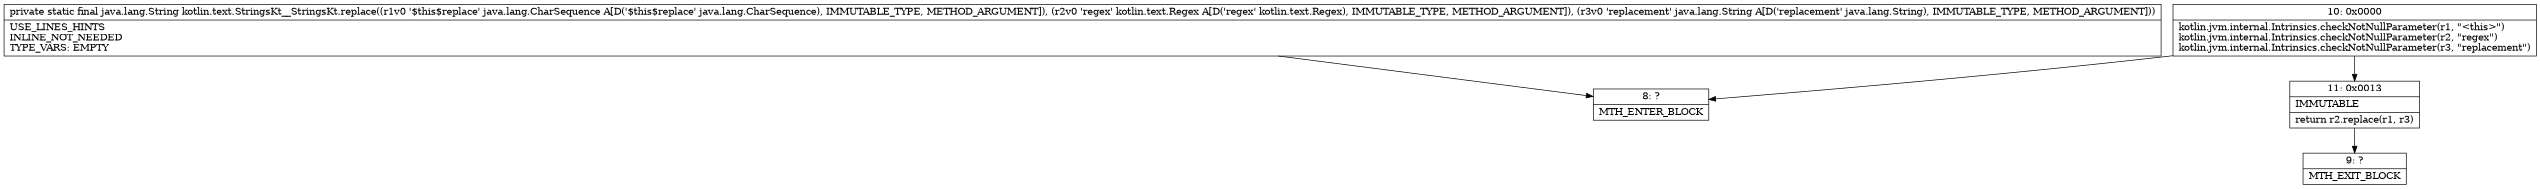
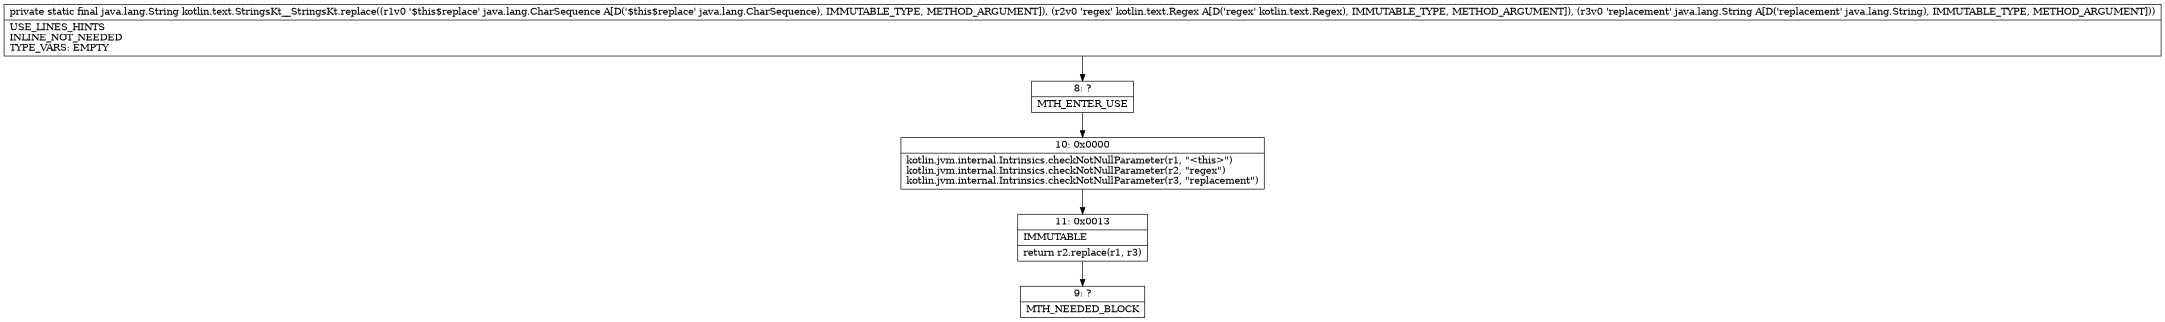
edge "10: 0x0000" -> "8: ?": reversed
node "8: ?": text "MTH_ENTER_BLOCK" -> "MTH_ENTER_USE"
node "9: ?": text "MTH_EXIT_BLOCK" -> "MTH_NEEDED_BLOCK"
